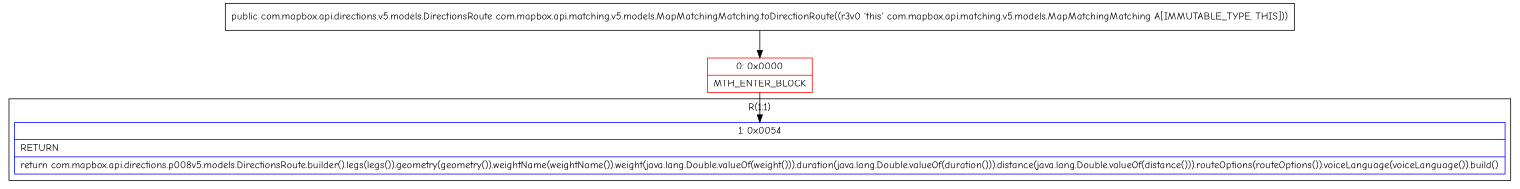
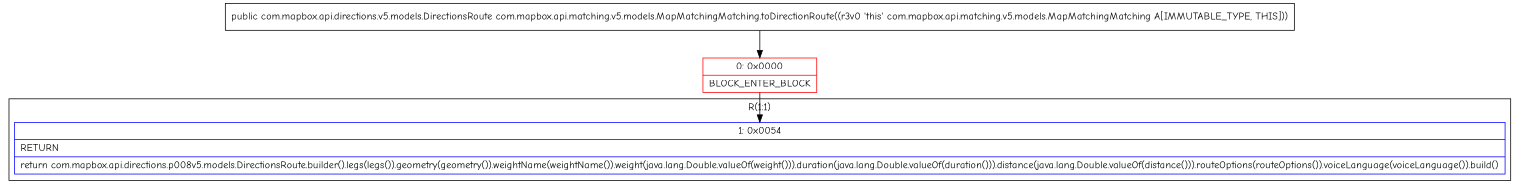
node "0: 0x0000": text "MTH_ENTER_BLOCK" -> "BLOCK_ENTER_BLOCK"
